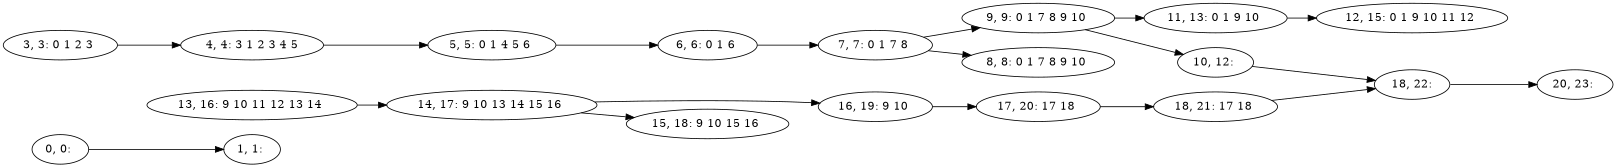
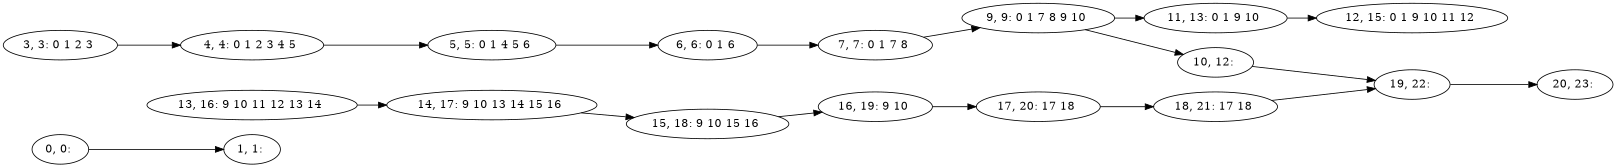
node "4, 4: 3 1 2 3 4 5": label "4, 4: 3 1 2 3 4 5" -> "4, 4: 0 1 2 3 4 5"
node "8, 8: 0 1 7 8 9 10": removed
node "18, 22:": label "18, 22:" -> "19, 22:"
edge "14, 17: 9 10 13 14 15 16" -> "16, 19: 9 10": now "15, 18: 9 10 15 16" -> "16, 19: 9 10"
